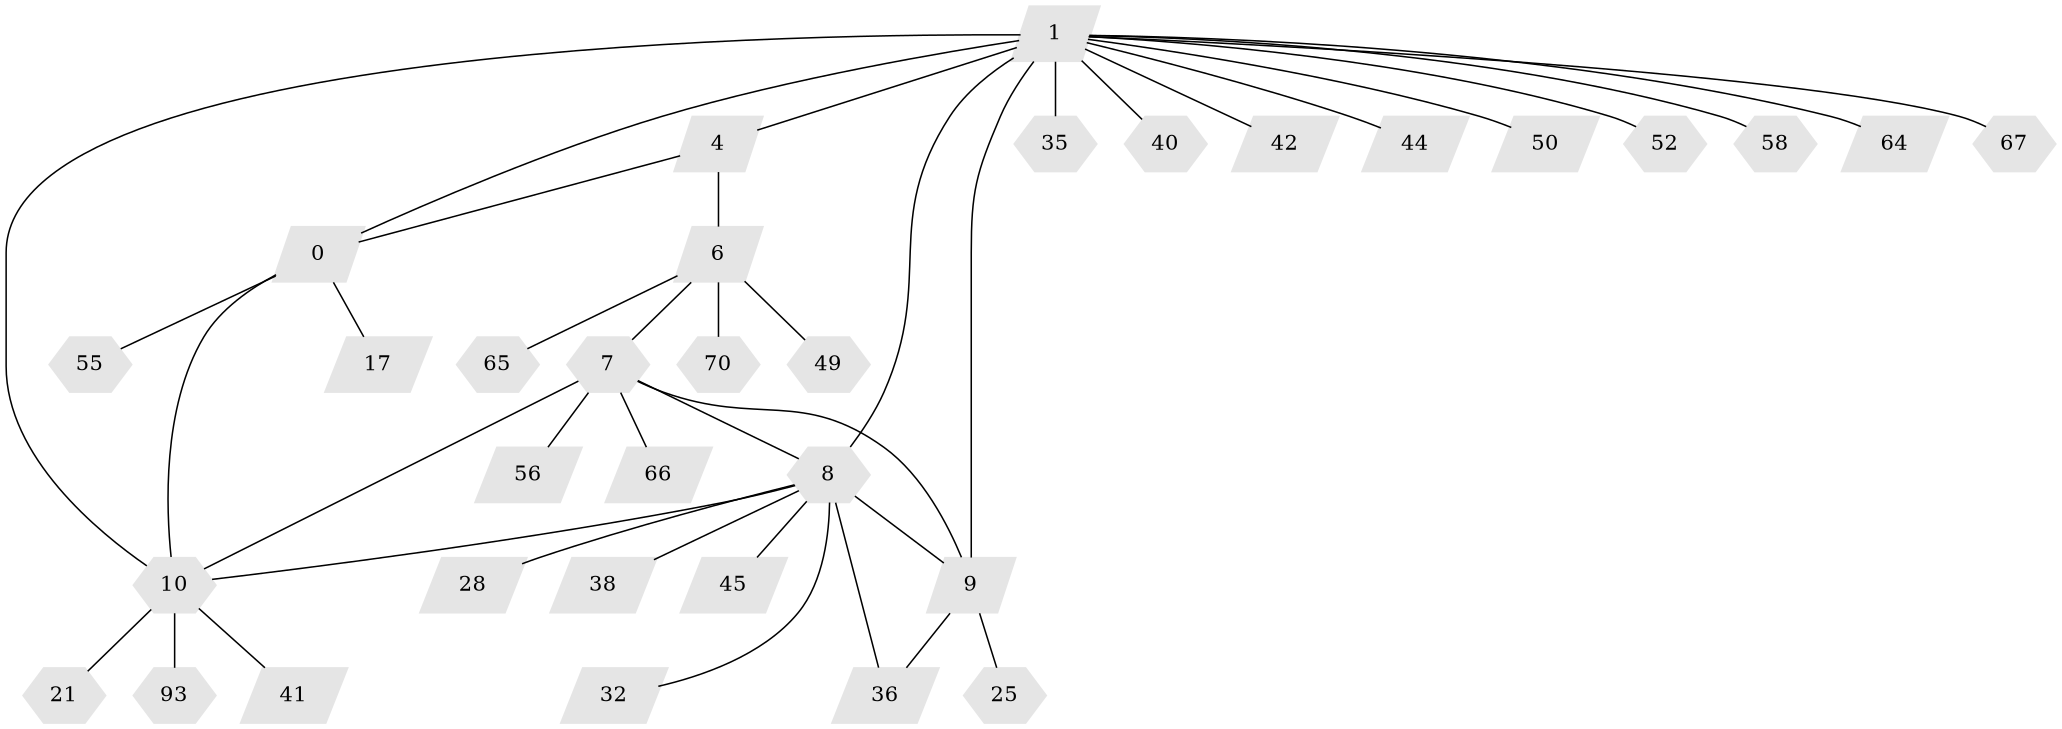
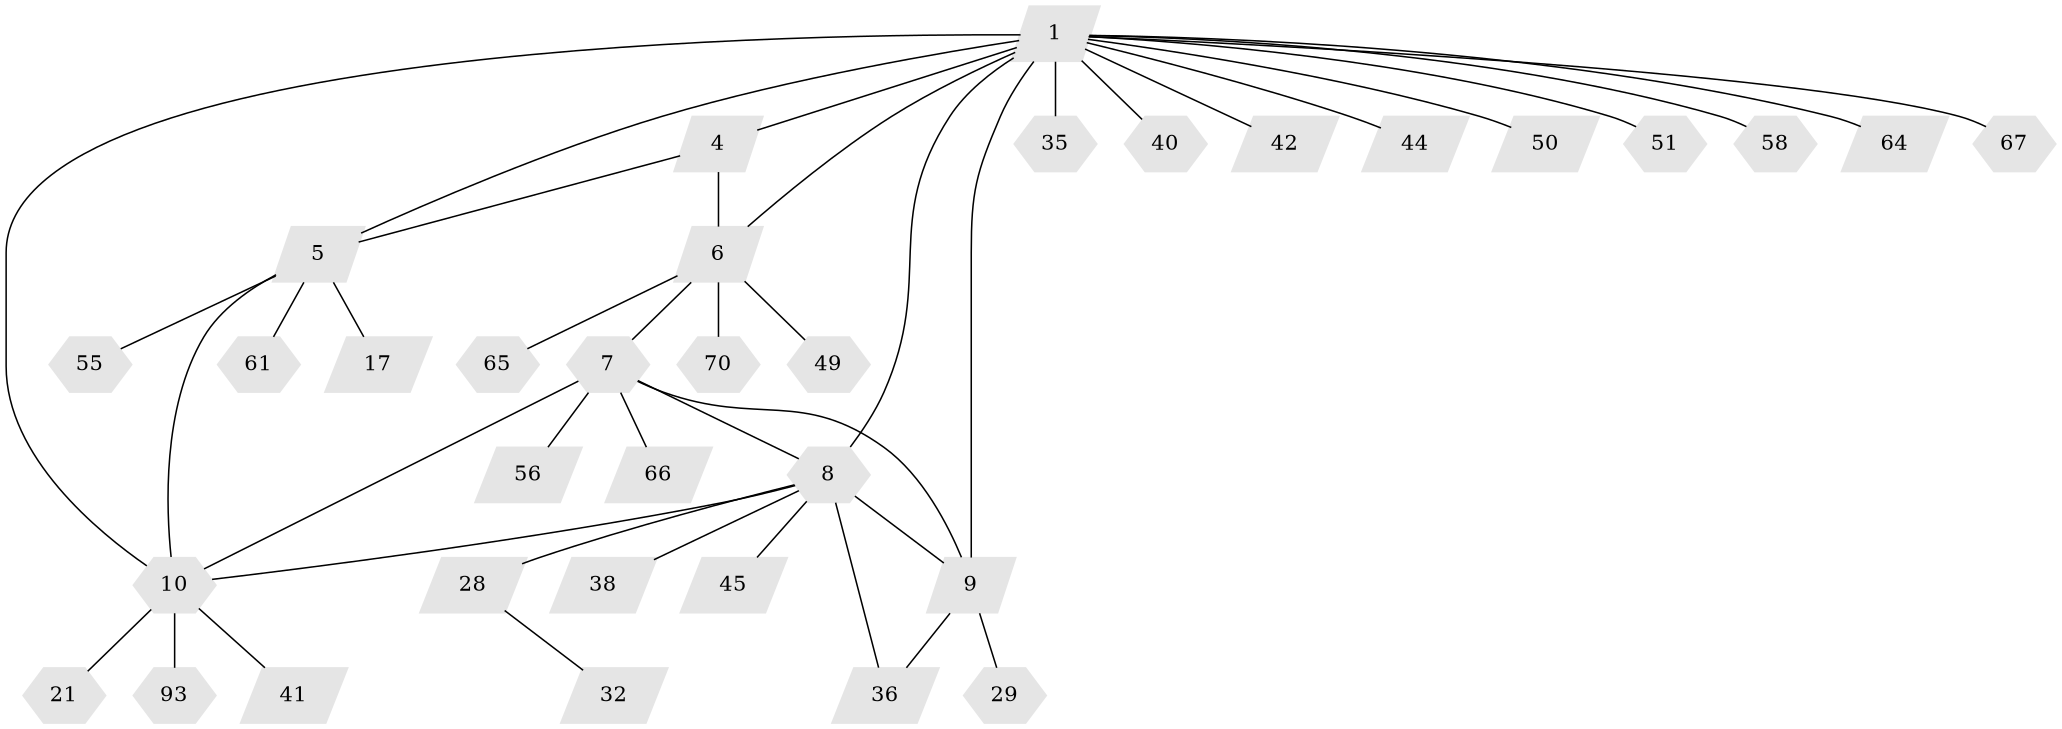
edge "1" -- "6": added
node "52": label "52" -> "51"
node "0": label "0" -> "5"
node "61": added
edge "8" -- "32": now "28" -- "32"
node "25": label "25" -> "29"
